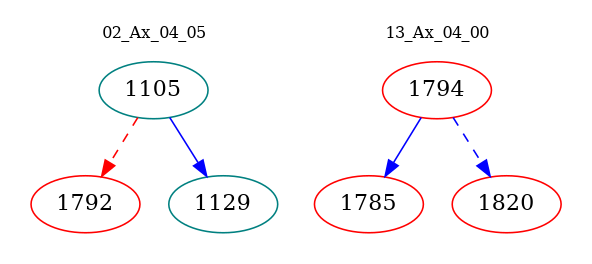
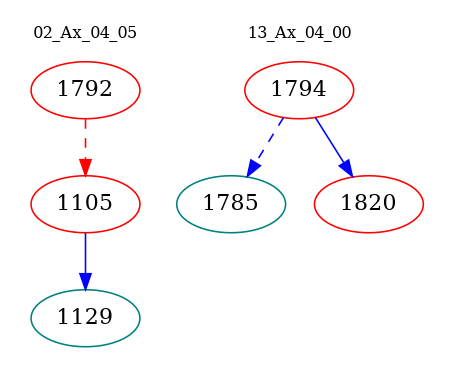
node "1105": color teal -> red
edge "1105" -> "1792": reversed
edge "1794" -> "1785": style solid -> dashed
edge "1794" -> "1820": style dashed -> solid
node "1785": color red -> teal
